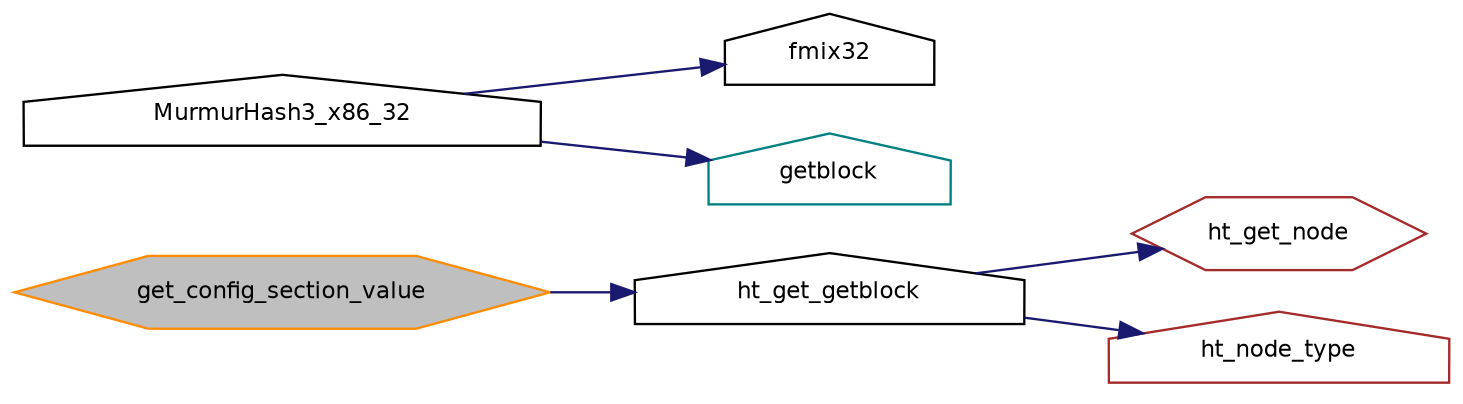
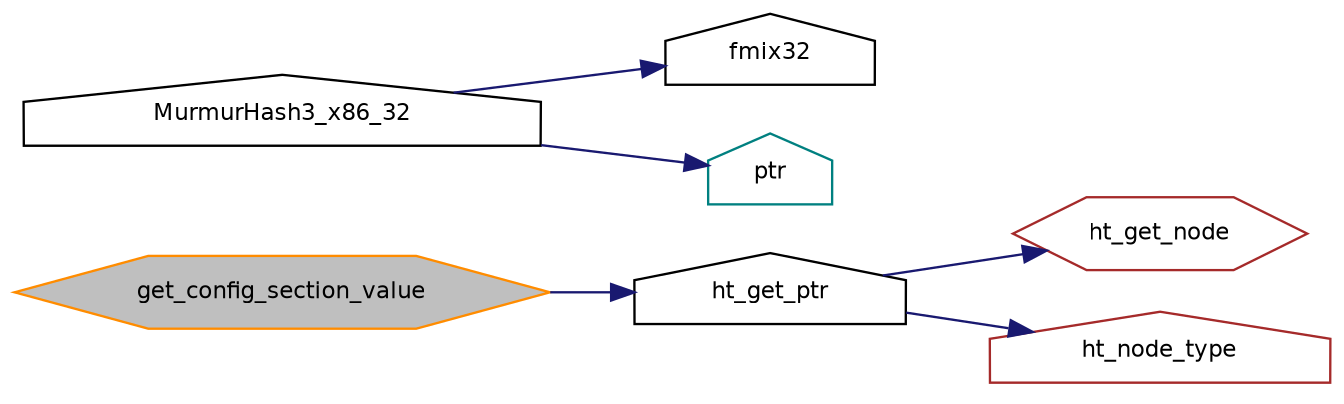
node "getblock": label "getblock" -> "ptr"
node "ht_get_getblock": label "ht_get_getblock" -> "ht_get_ptr"
